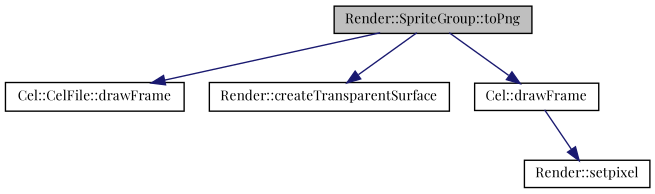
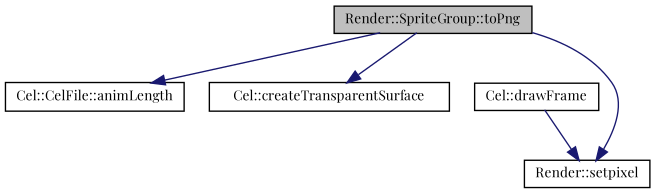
edge "Render::SpriteGroup::toPng" -> "Cel::drawFrame": now "Render::SpriteGroup::toPng" -> "Render::setpixel"
node "Cel::CelFile::drawFrame": label "Cel::CelFile::drawFrame" -> "Cel::CelFile::animLength"
node "Render::createTransparentSurface": label "Render::createTransparentSurface" -> "Cel::createTransparentSurface"
